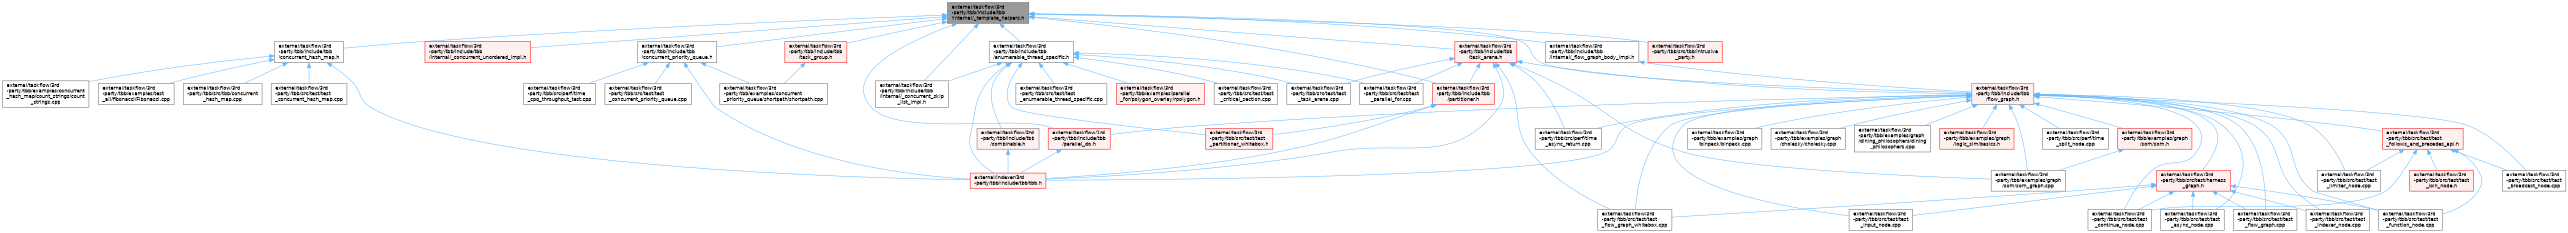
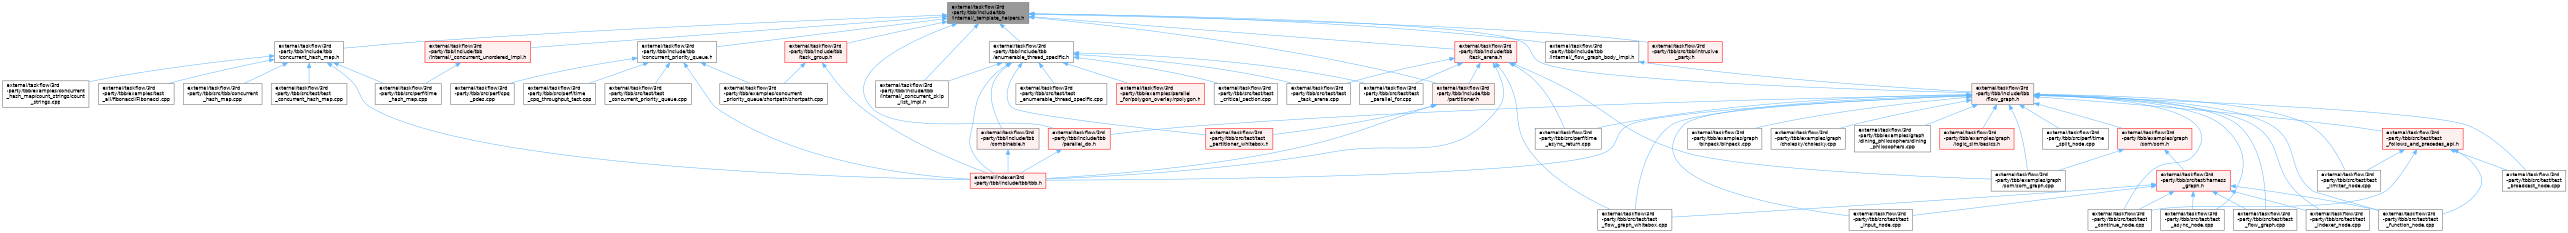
edge "external/taskflow/3rd -party/tbb/include/tbb /flow_graph.h" -> "external/taskflow/3rd -party/tbb/include/tbb /task_arena.h": removed
node "external/taskflow/3rd -party/tbb/src/perf/time _hash_map.cpp": added
node "external/taskflow/3rd -party/tbb/src/perf/cpq _pdes.cpp": added
node "external/taskflow/3rd -party/tbb/include/tbb /partitioner.h": color red -> grey40
edge "external/taskflow/3rd -party/tbb/src/test/harness _graph.h" -> "external/taskflow/3rd -party/tbb/include/tbb /flow_graph.h": now "external/taskflow/3rd -party/tbb/src/test/harness _graph.h" -> "external/taskflow/3rd -party/tbb/examples/graph /som/som.h"
edge "external/indexer/3rd -party/tbb/include/tbb/tbb.h" -> "external/taskflow/3rd -party/tbb/include/tbb /task_group.h": added
node "external/taskflow/1rd -party/tbb/include/tbb /parallel_do.h": label "external/taskflow/1rd -party/tbb/include/tbb /parallel_do.h" -> "external/taskflow/3rd -party/tbb/include/tbb /parallel_do.h"
node "external/taskflow/3rd -party/tbb/src/test/test _join_node.h": removed
